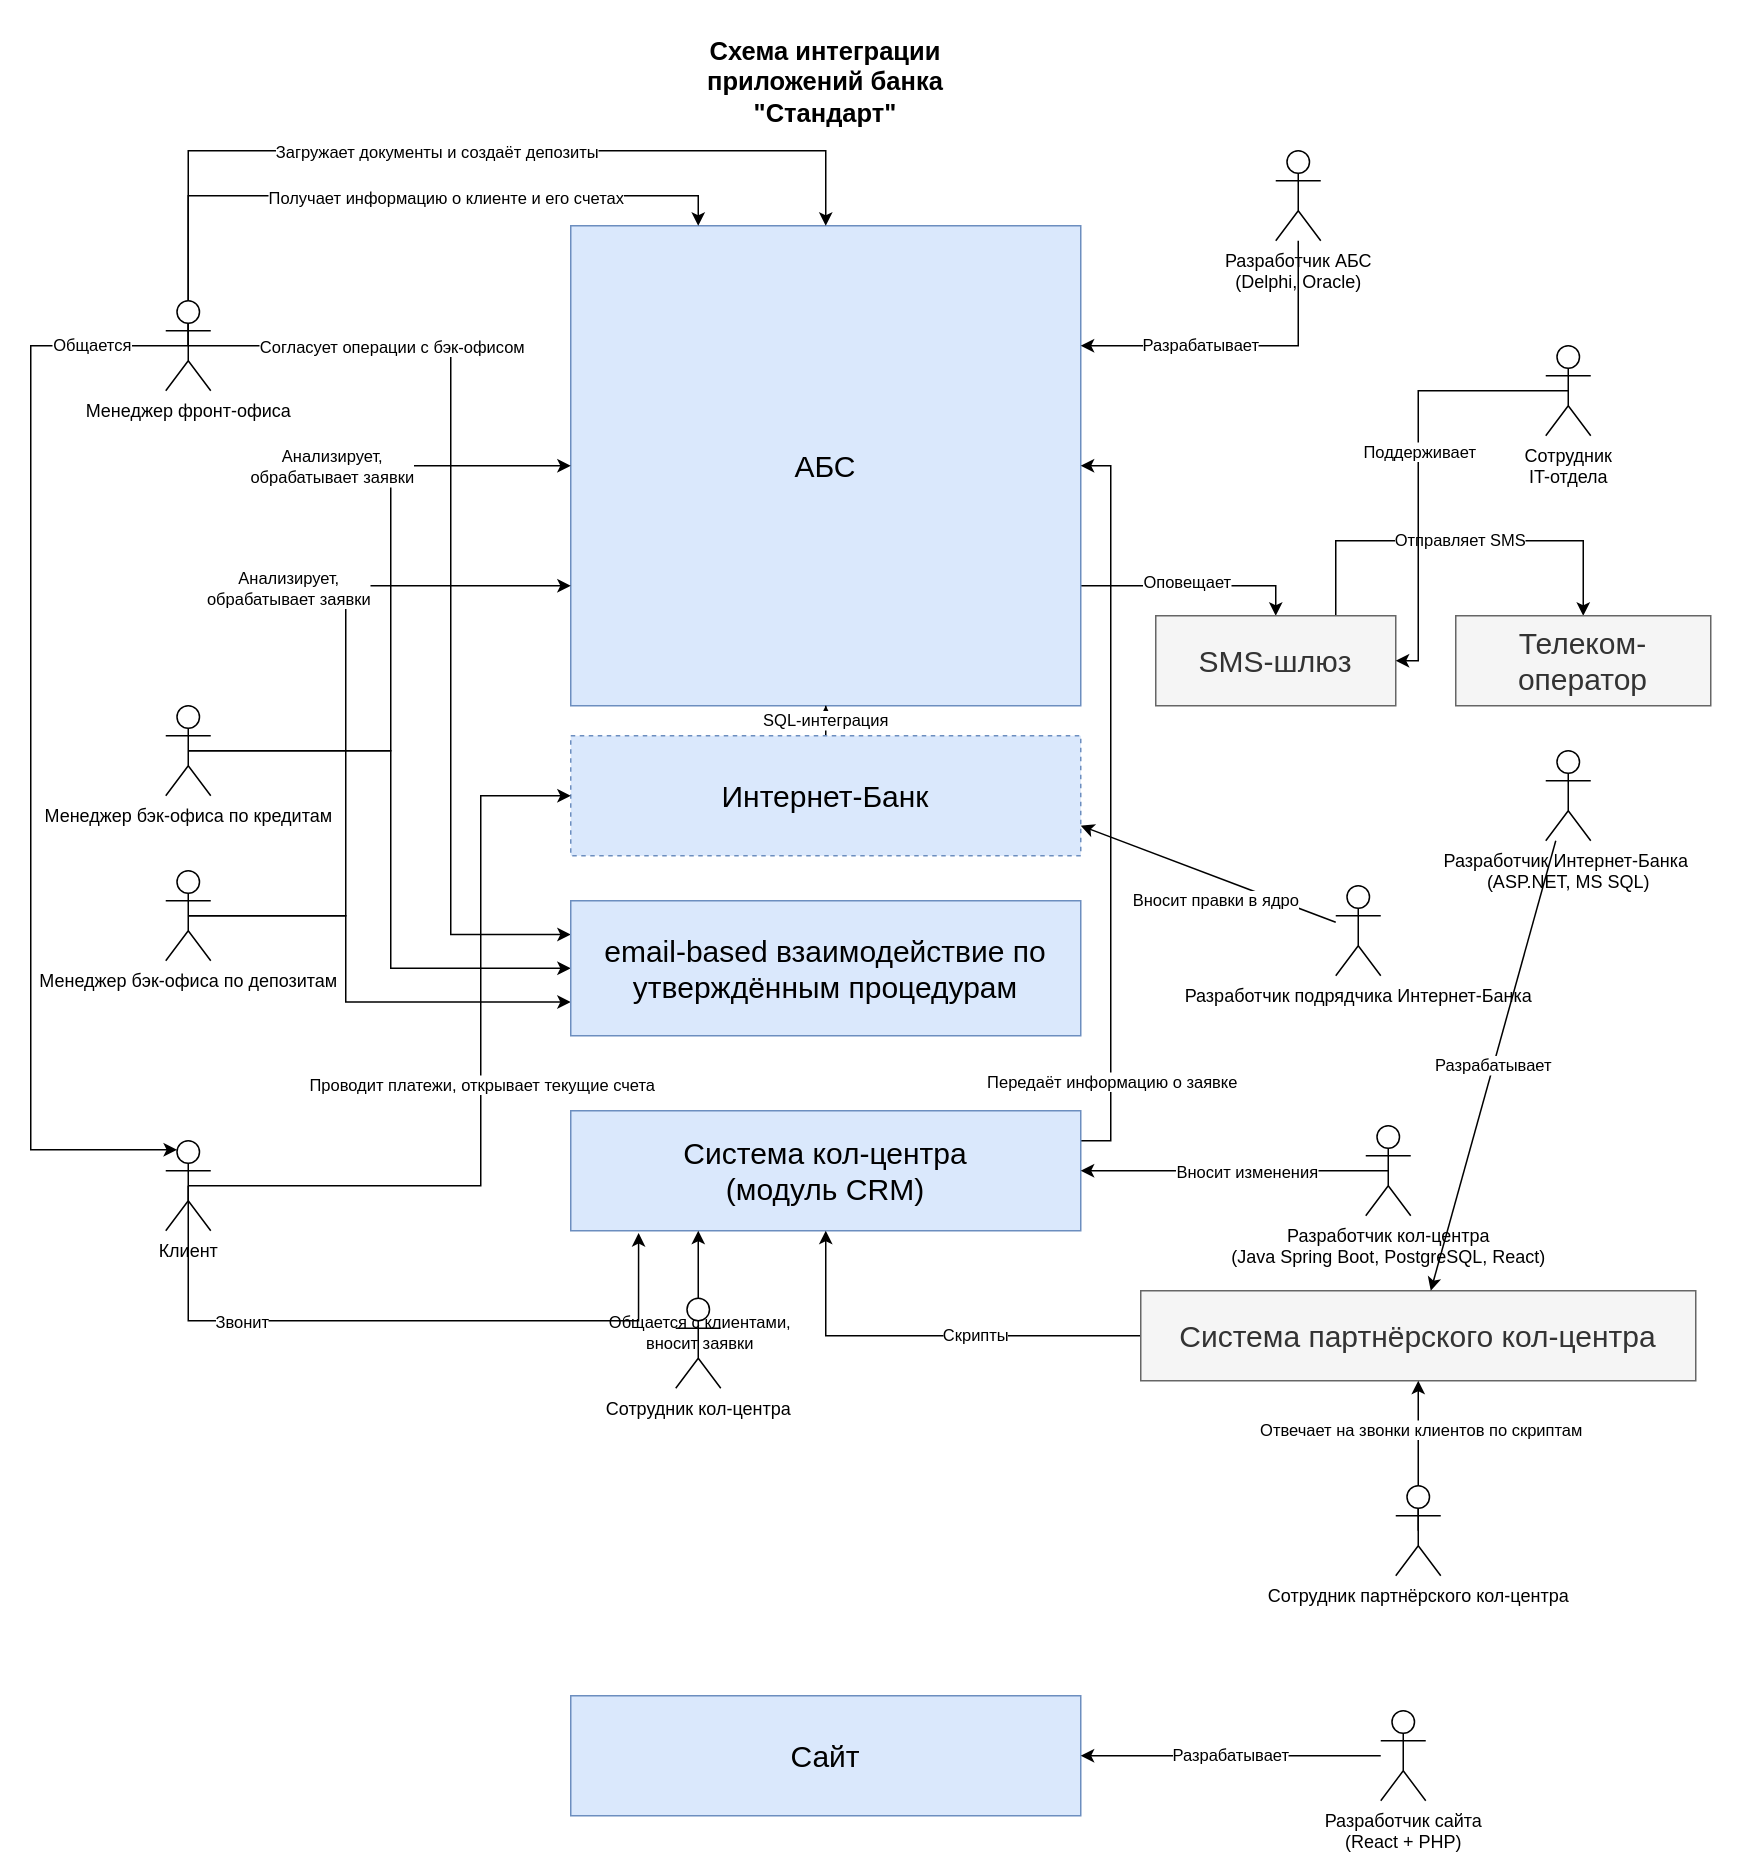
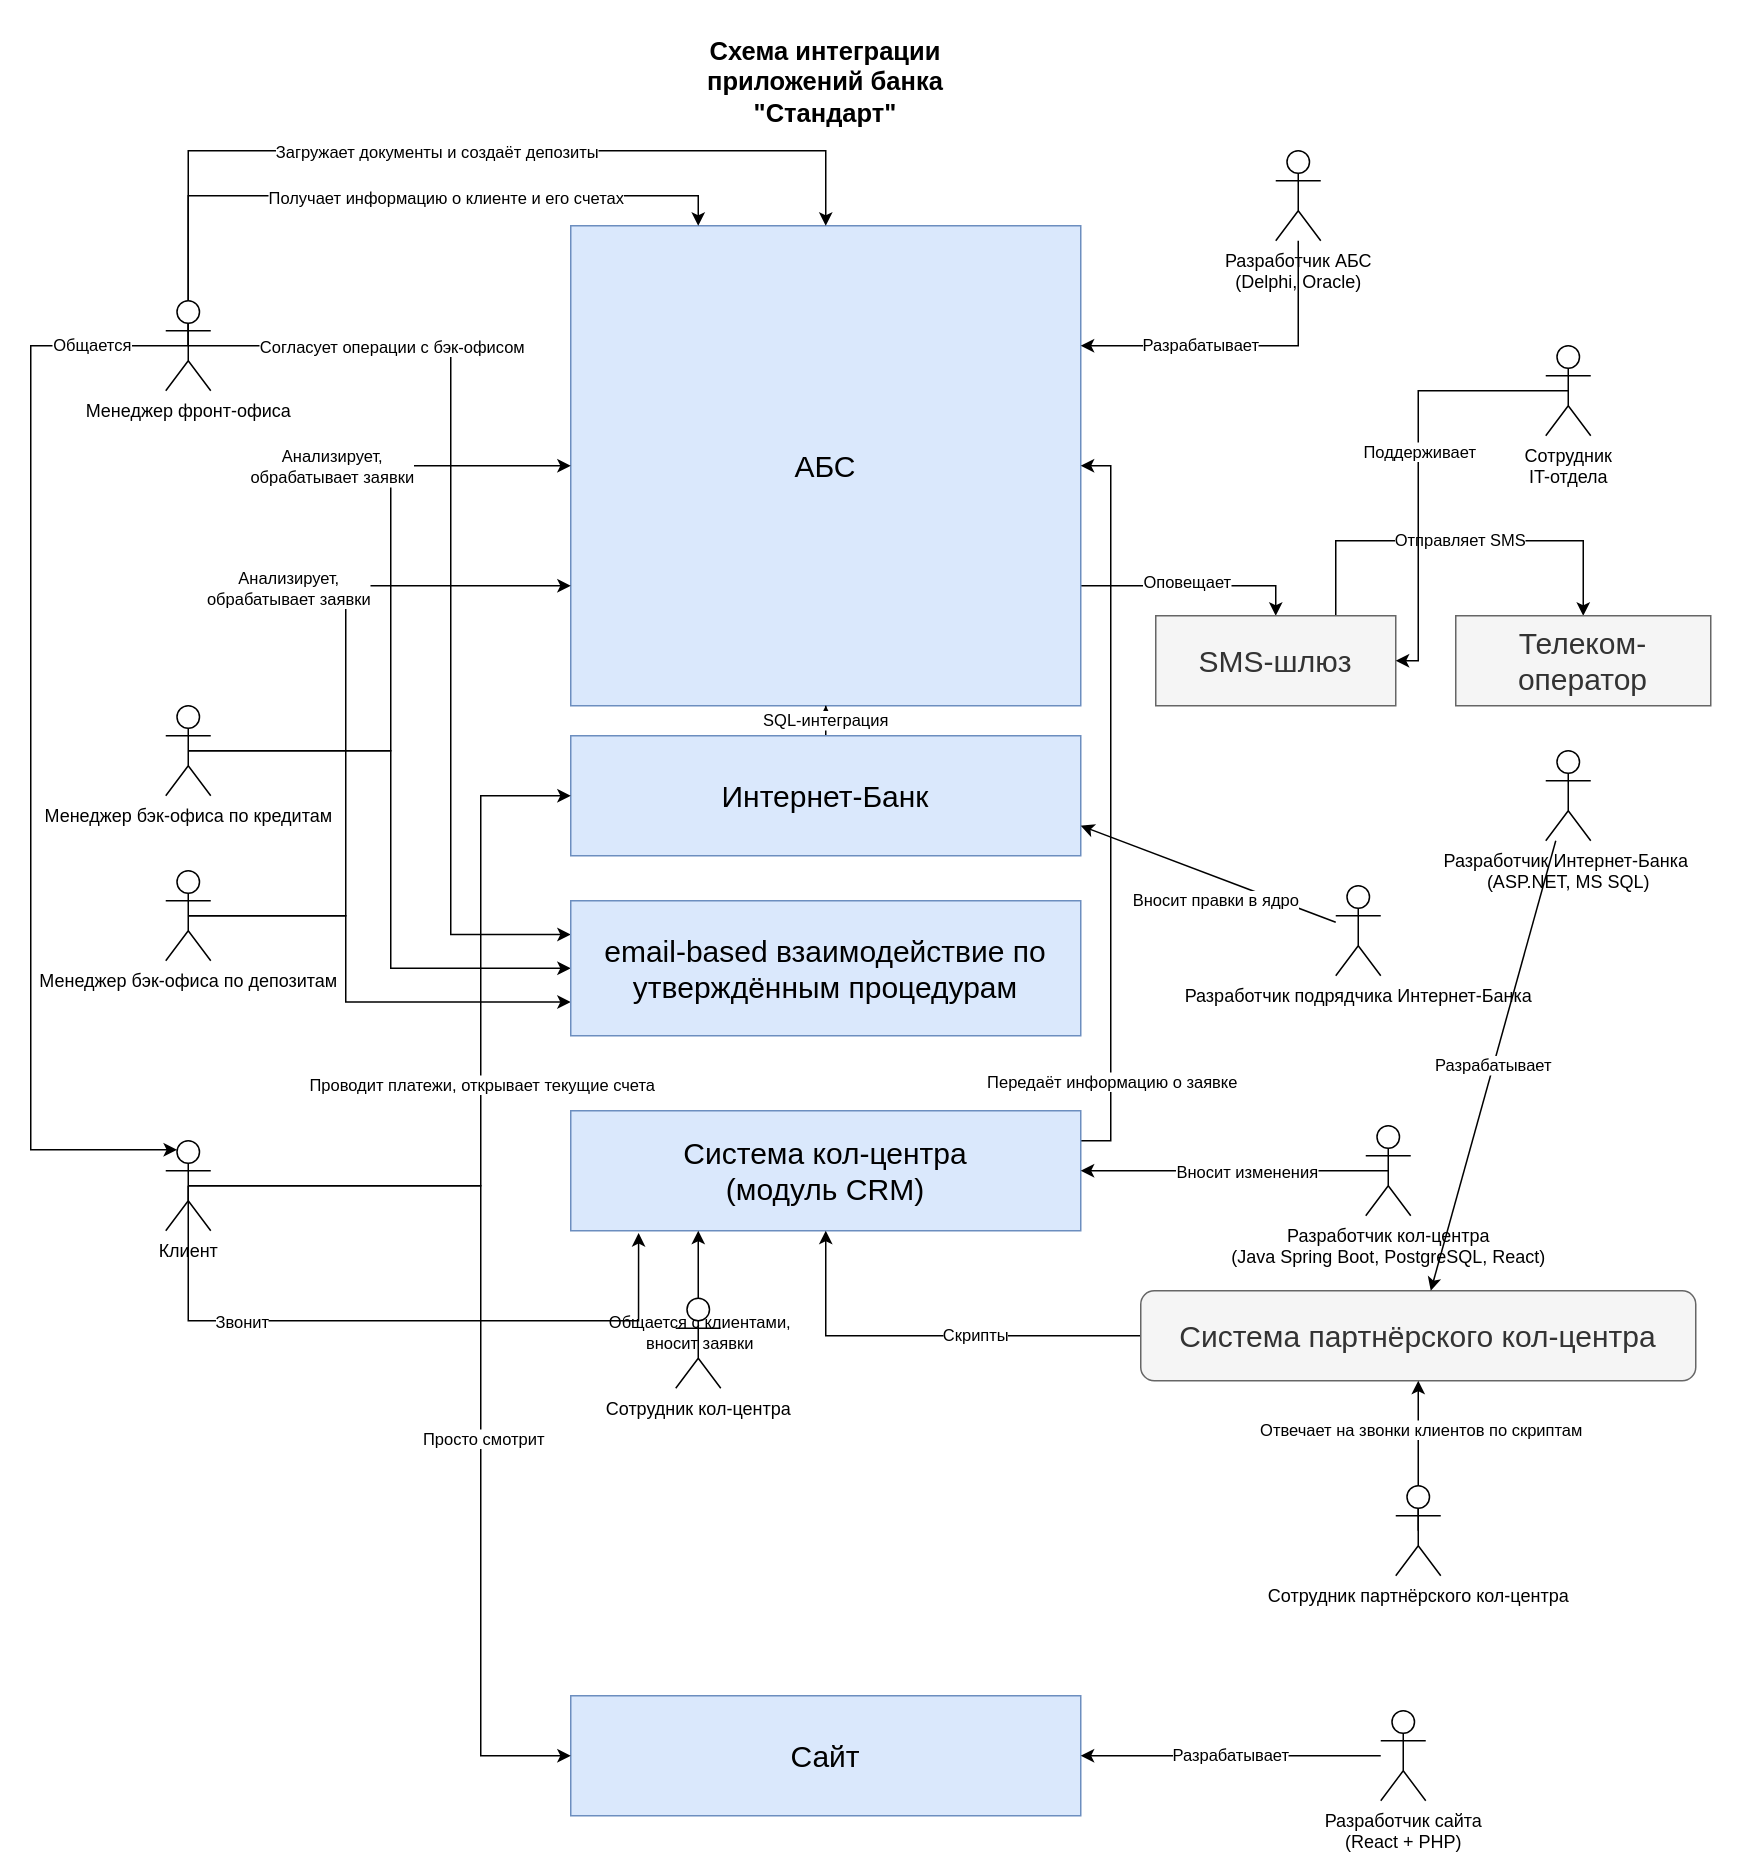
node "Интернет-Банк": style dashed -> solid
node "Система партнёрского кол-центра": shape rectangle -> rounded rectangle
edge "Клиент" -> "Сайт": added, label "Просто смотрит"
